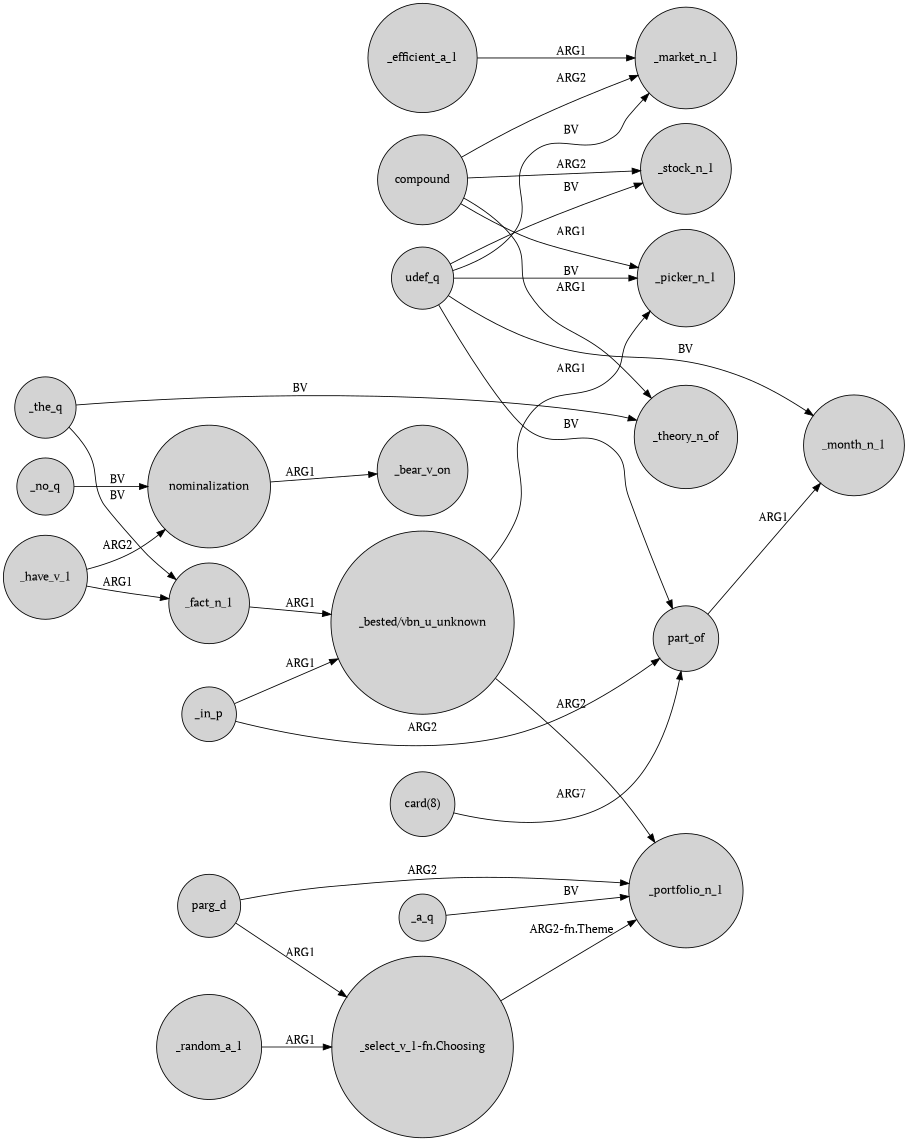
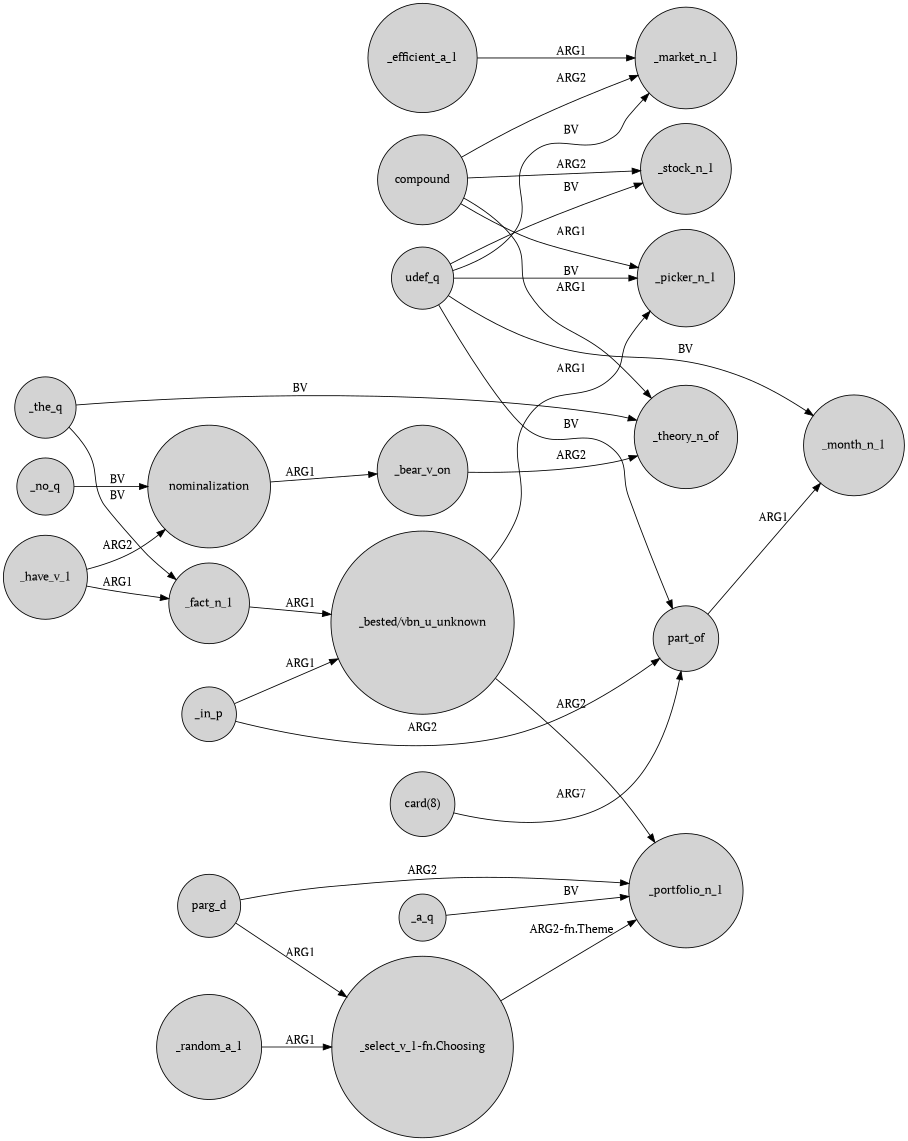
edge "_bear_v_on" -> "_theory_n_of": added, label "ARG2"
